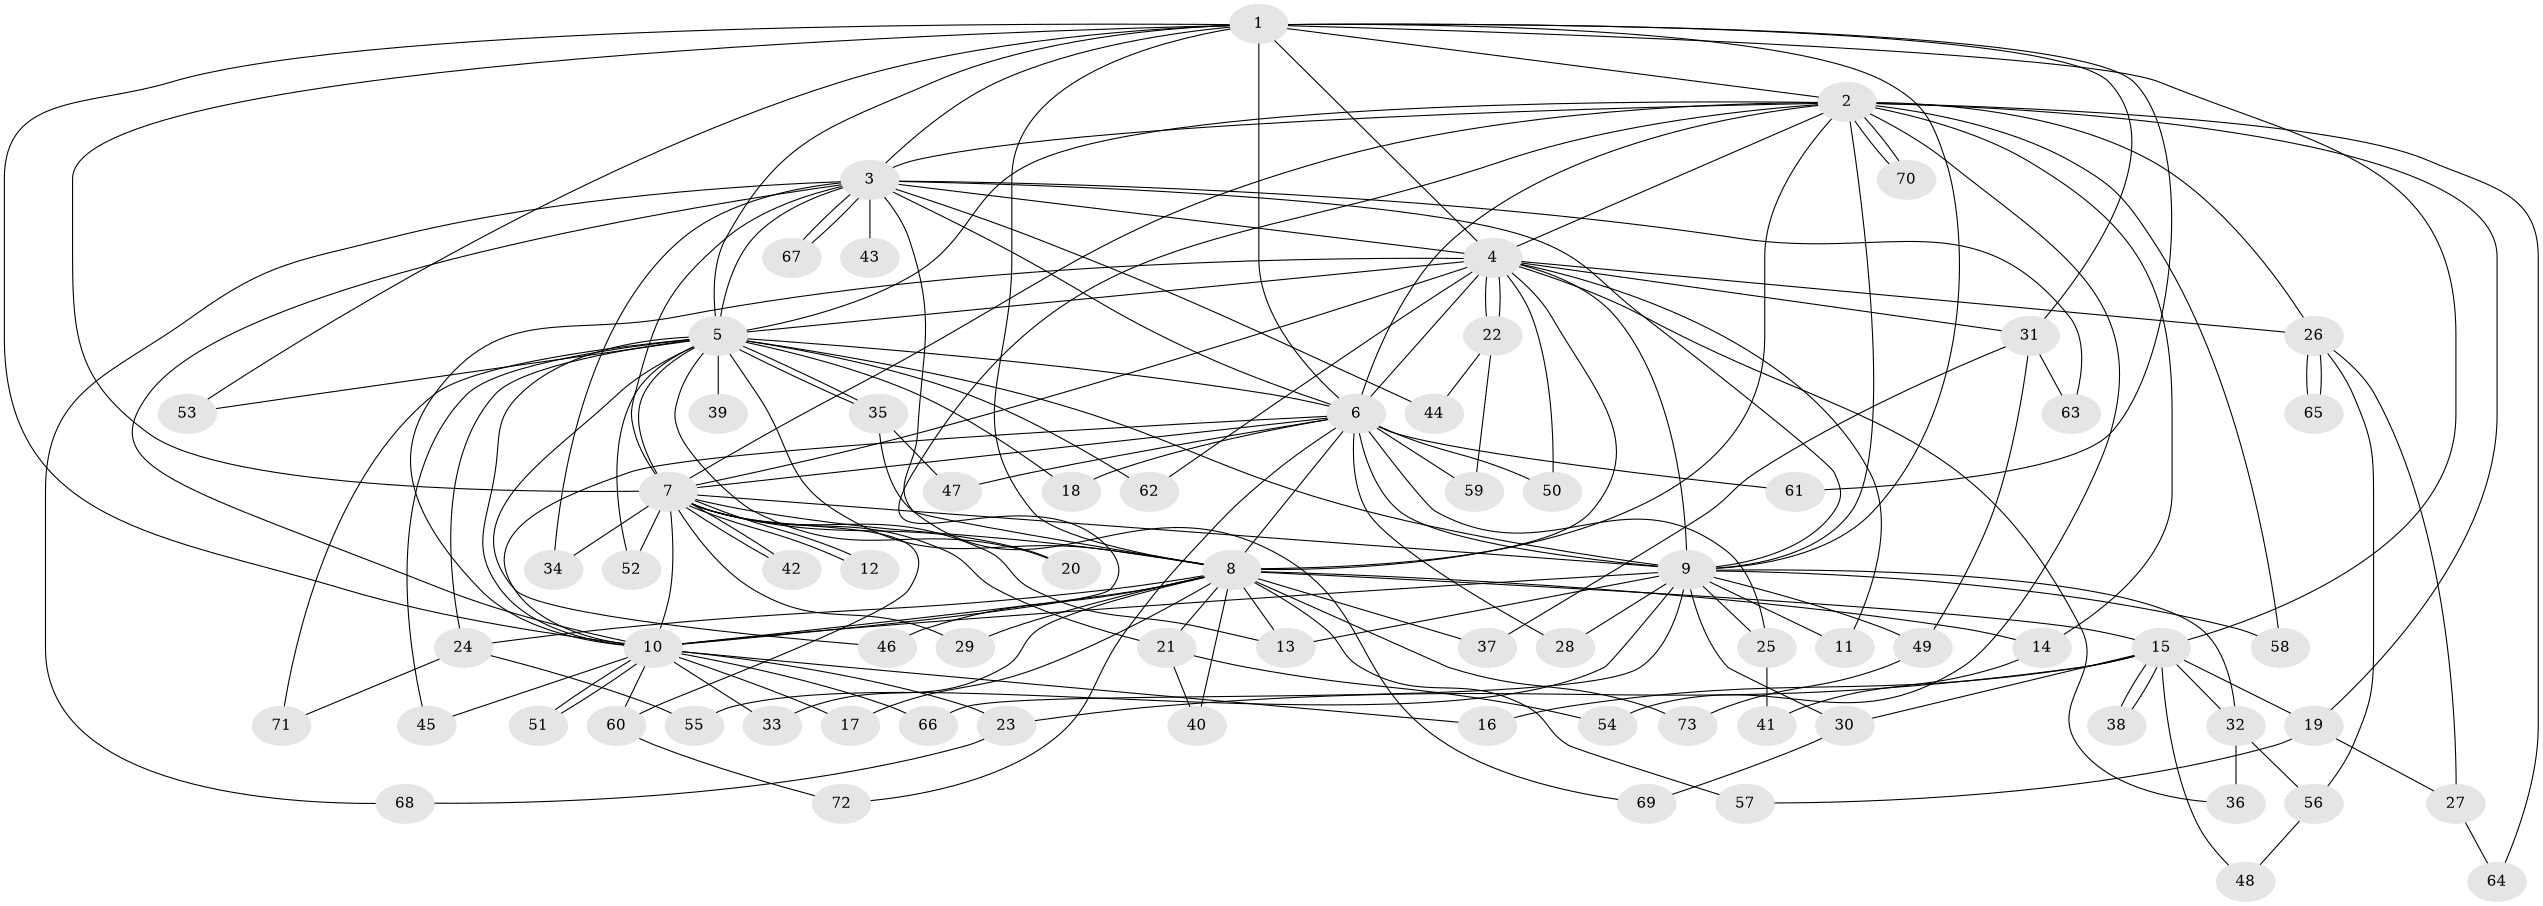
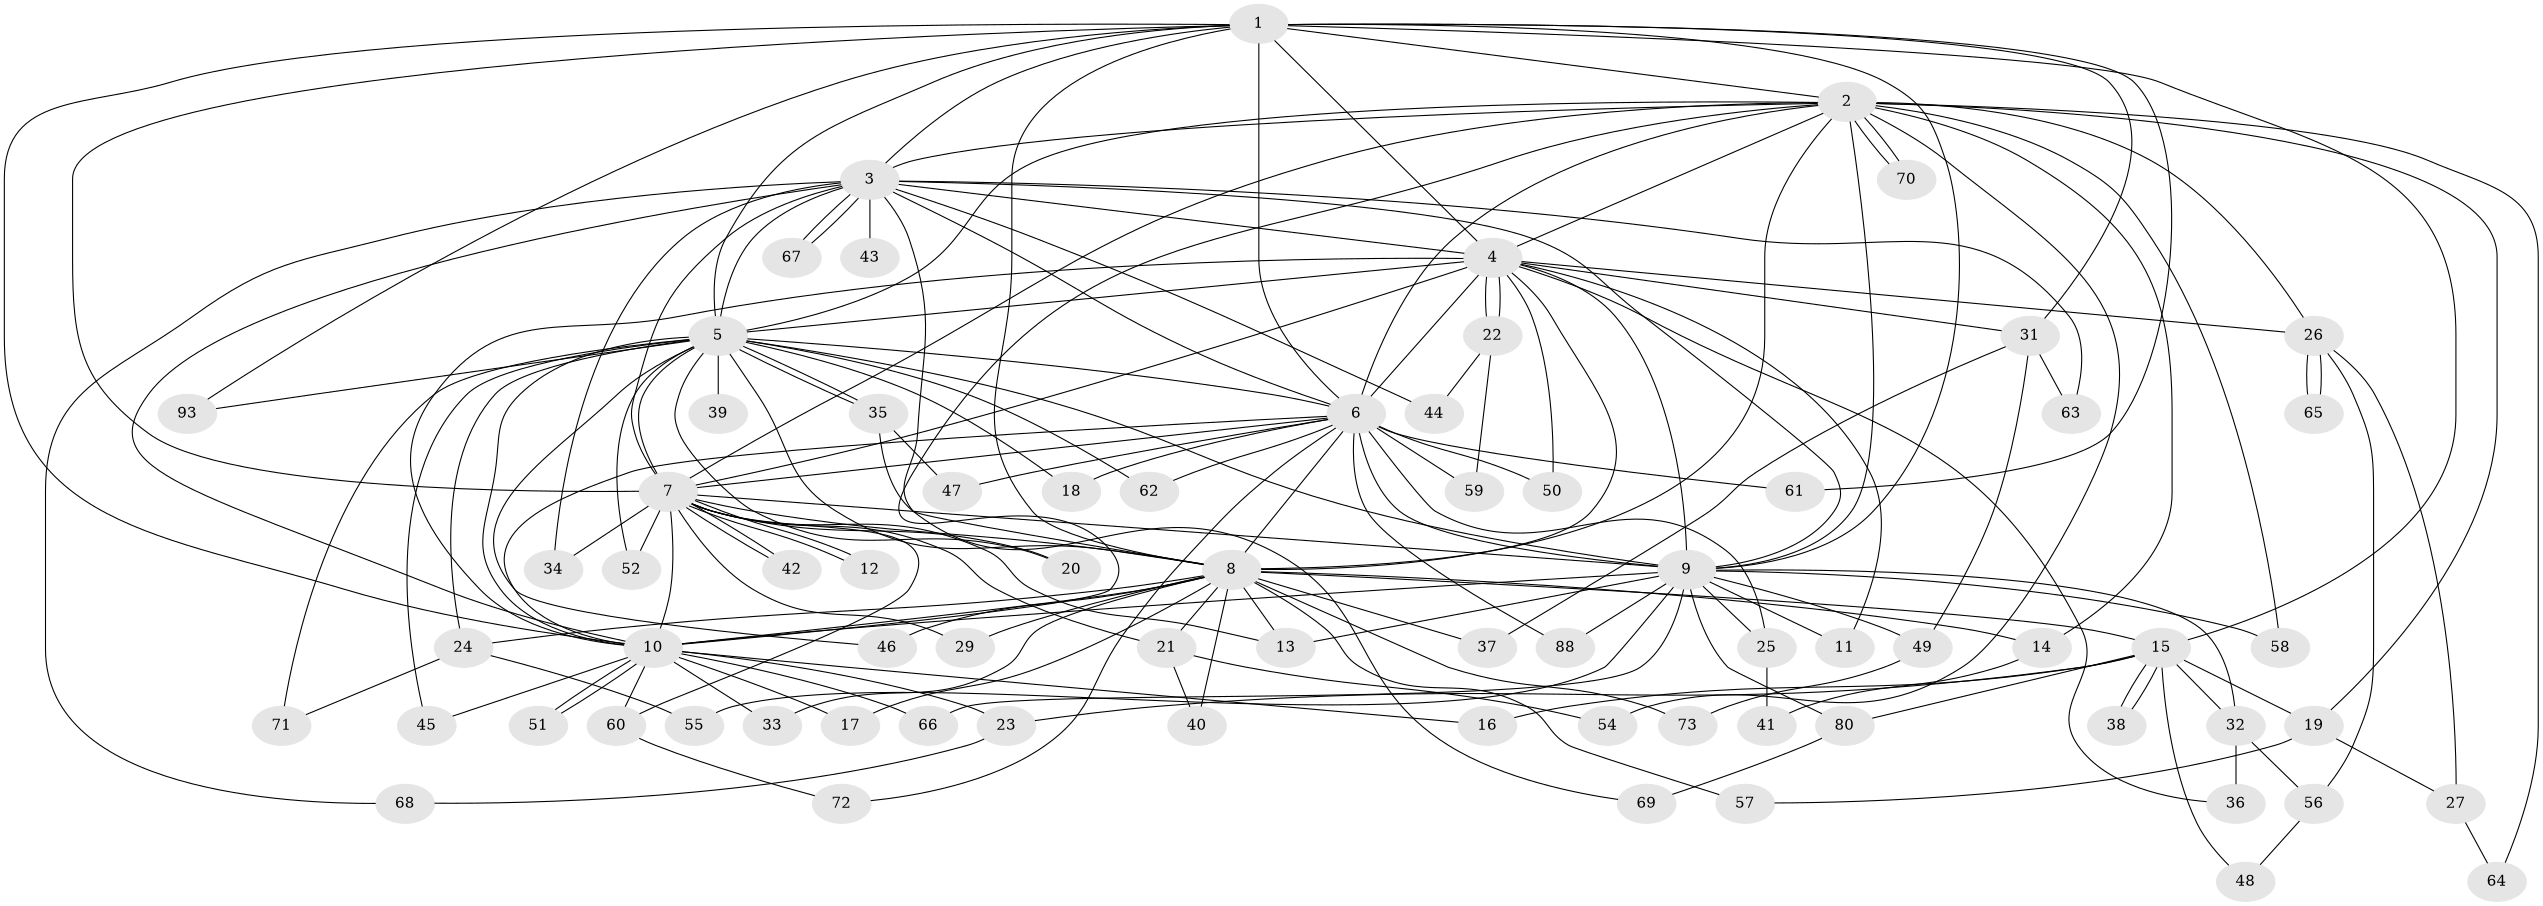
edge "4" -- "62": now "6" -- "62"
node "53": label "53" -> "93"
node "28": label "28" -> "88"
node "30": label "30" -> "80"
